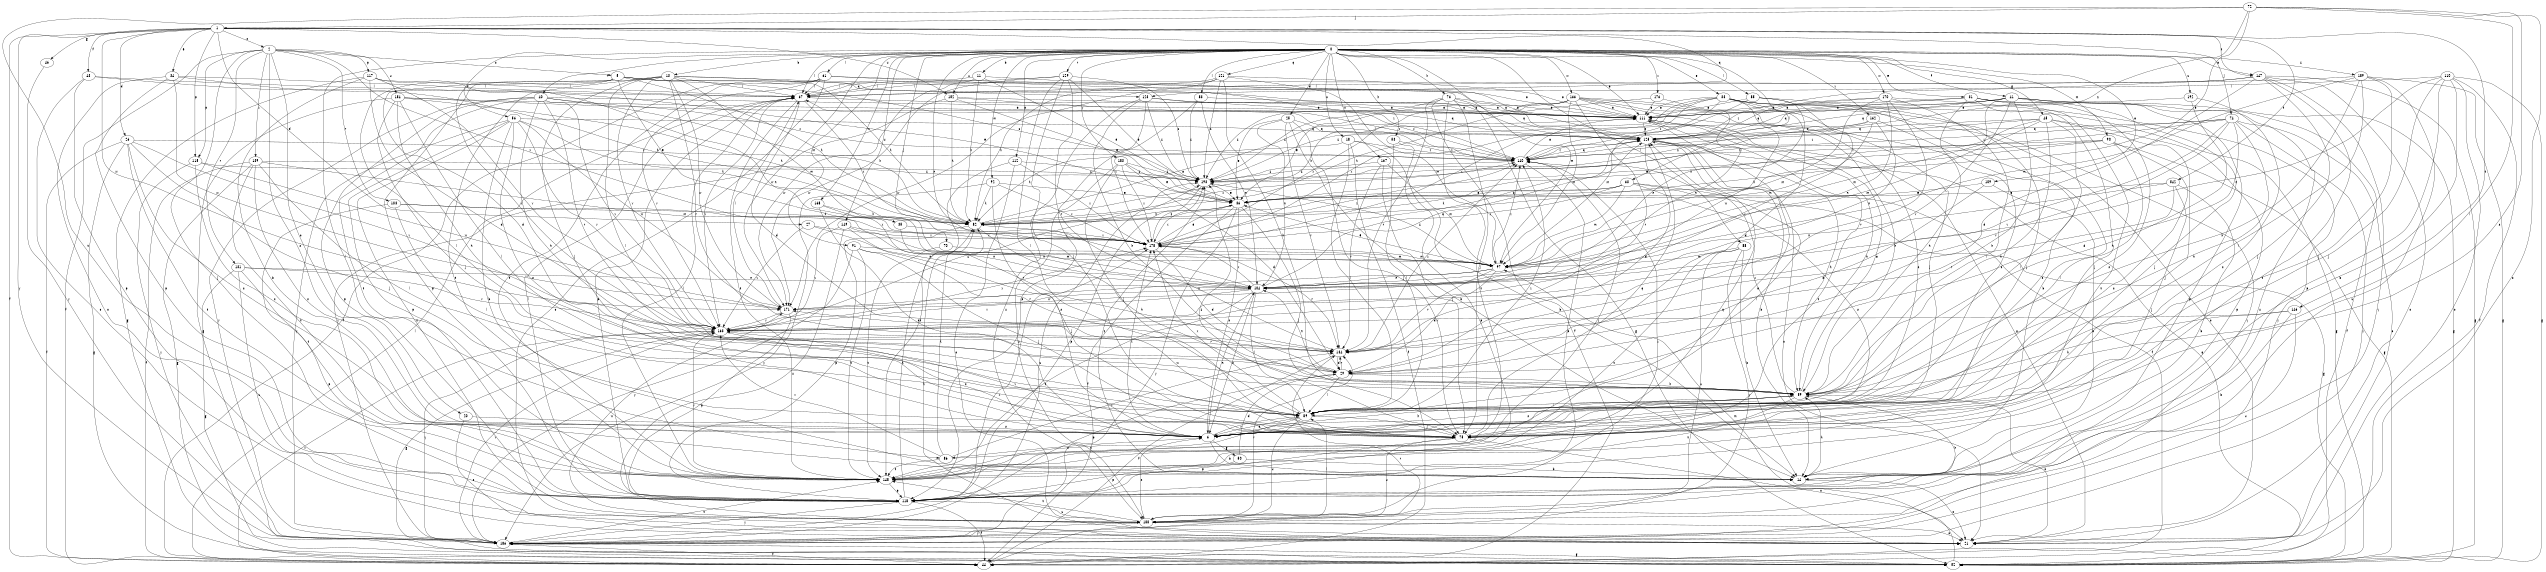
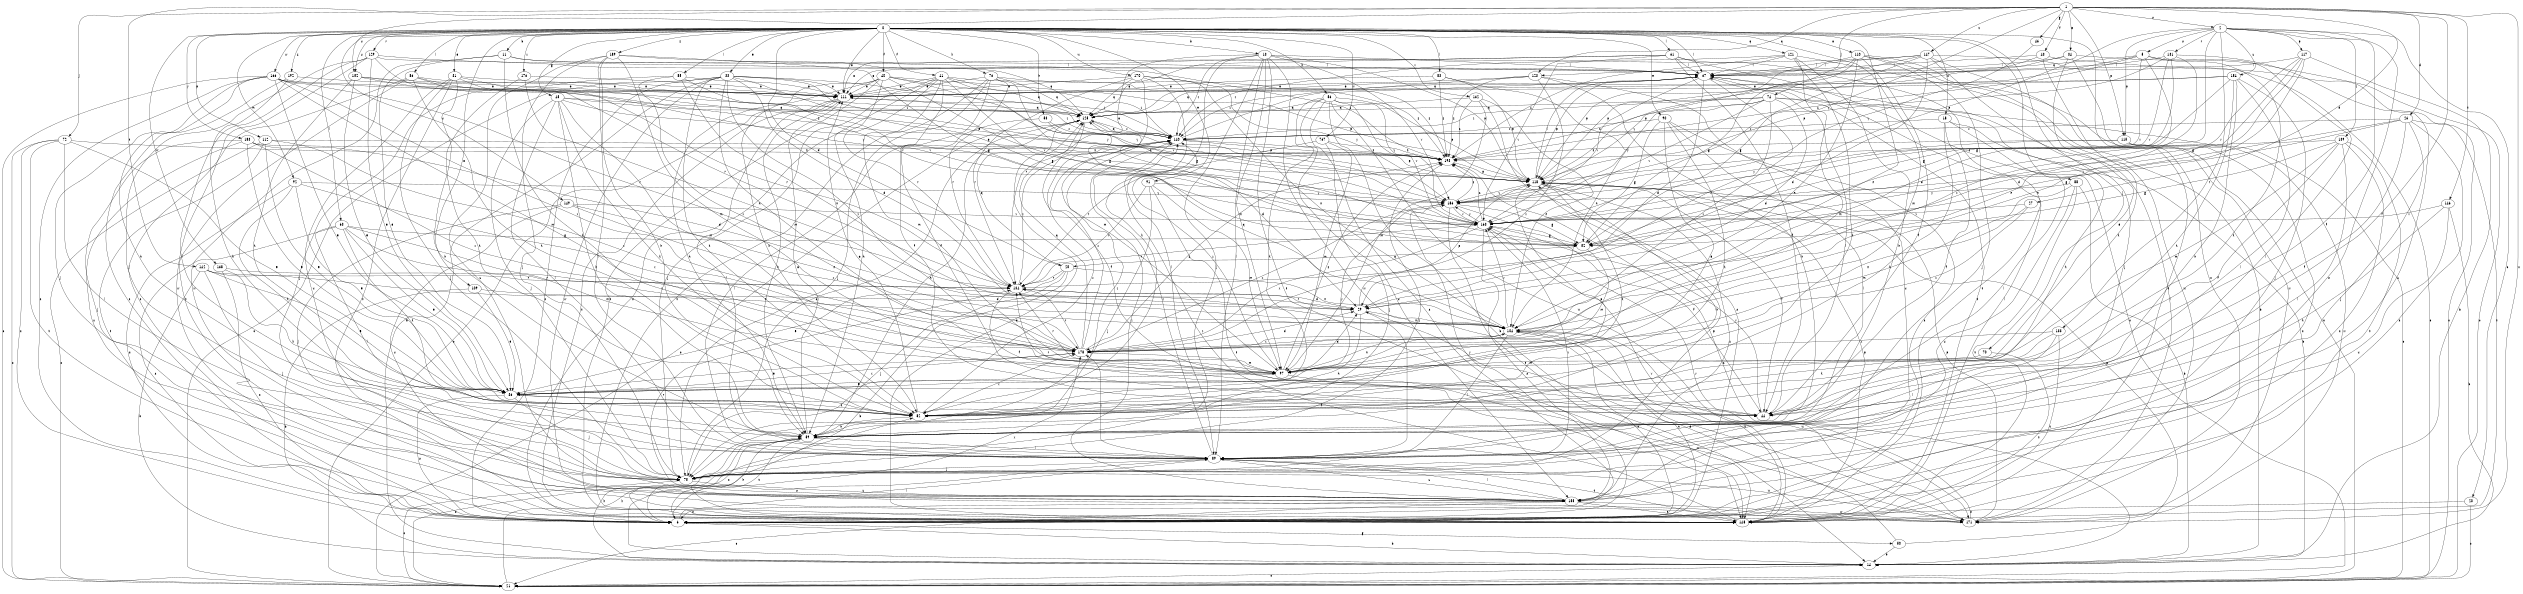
edge "72" -> "1": reversed
edge "0" -> "147": now "0" -> "110"
edge "131" -> "67": added, label "i"
node "167": label "167" -> "767"
node "542": label "542" -> "142"
edge "193" -> "36": now "112" -> "36"
node "35": removed
edge "125" -> "14": removed, label "b"
edge "2" -> "118": label "j" -> "p"
edge "33" -> "21": added, label "c"
edge "52" -> "125": now "52" -> "25"
edge "6" -> "89": label "r" -> "l"
edge "111" -> "89": added, label "l"
edge "6" -> "86": reversed
